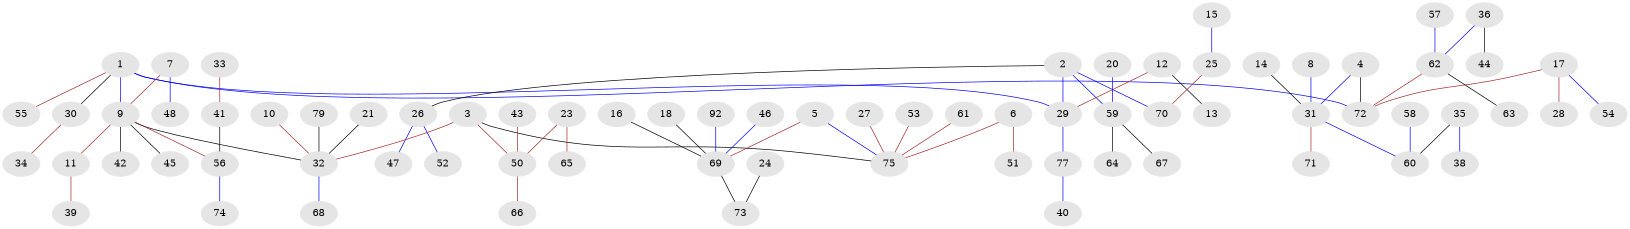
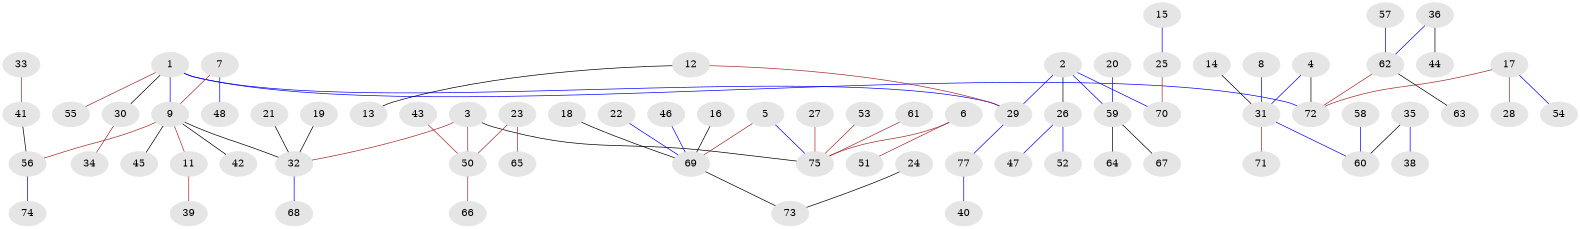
node "10": removed
node "79": label "79" -> "19"
node "92": label "92" -> "22"
